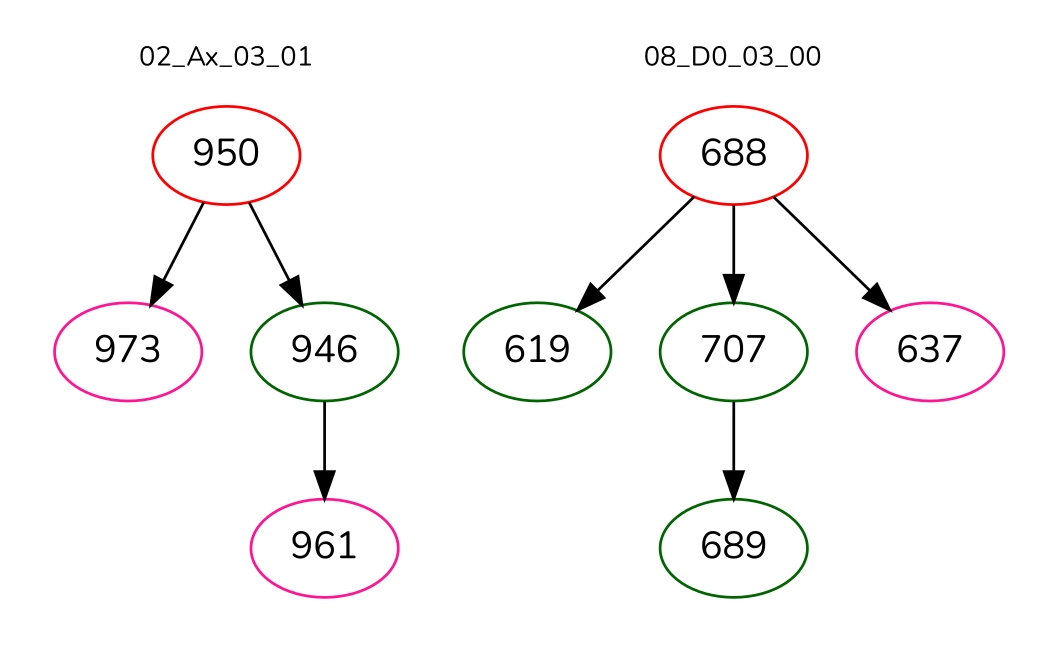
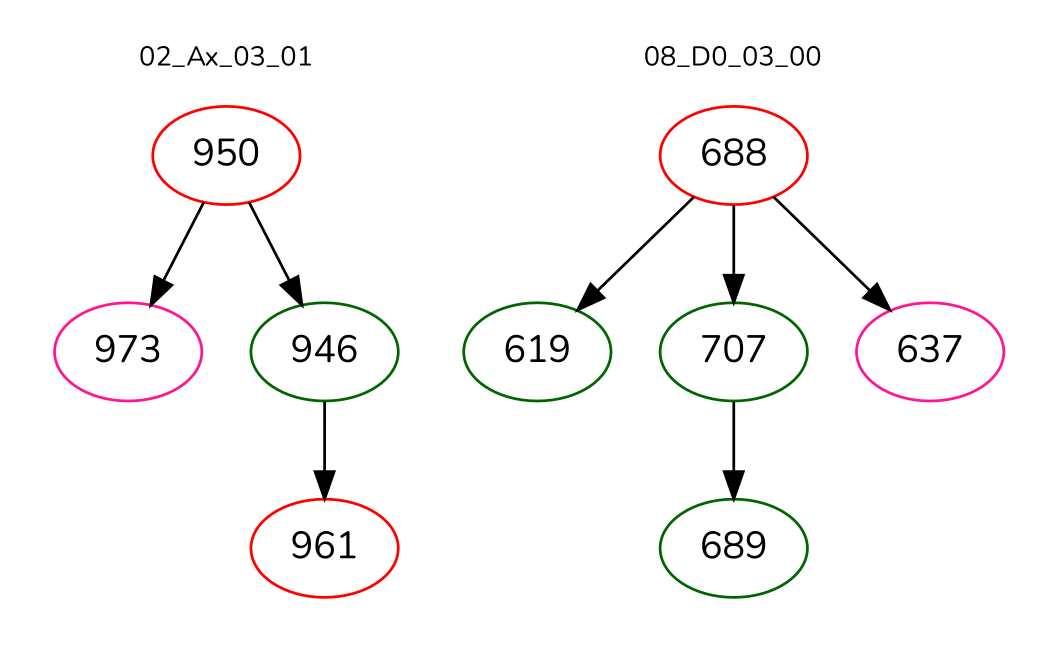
node "961": color deeppink -> red
